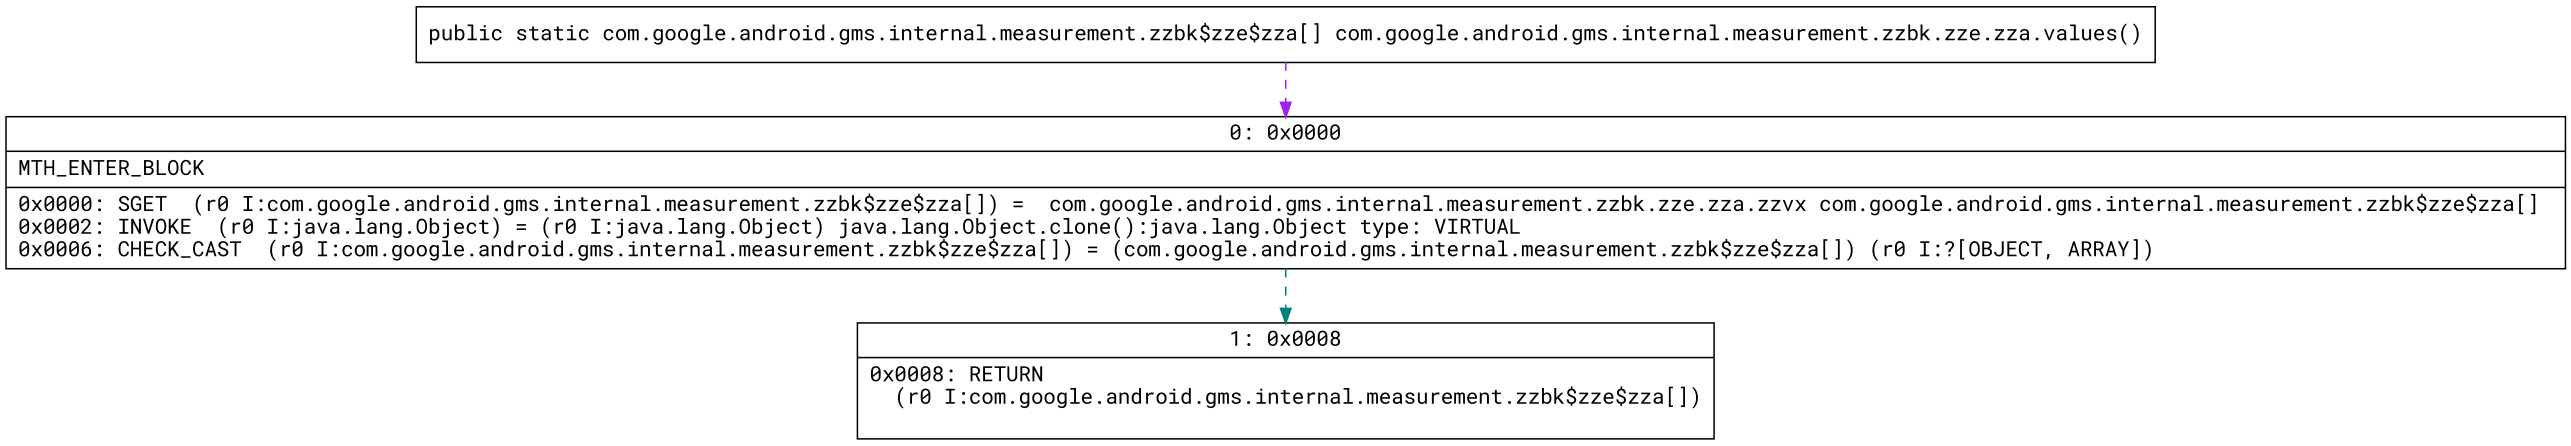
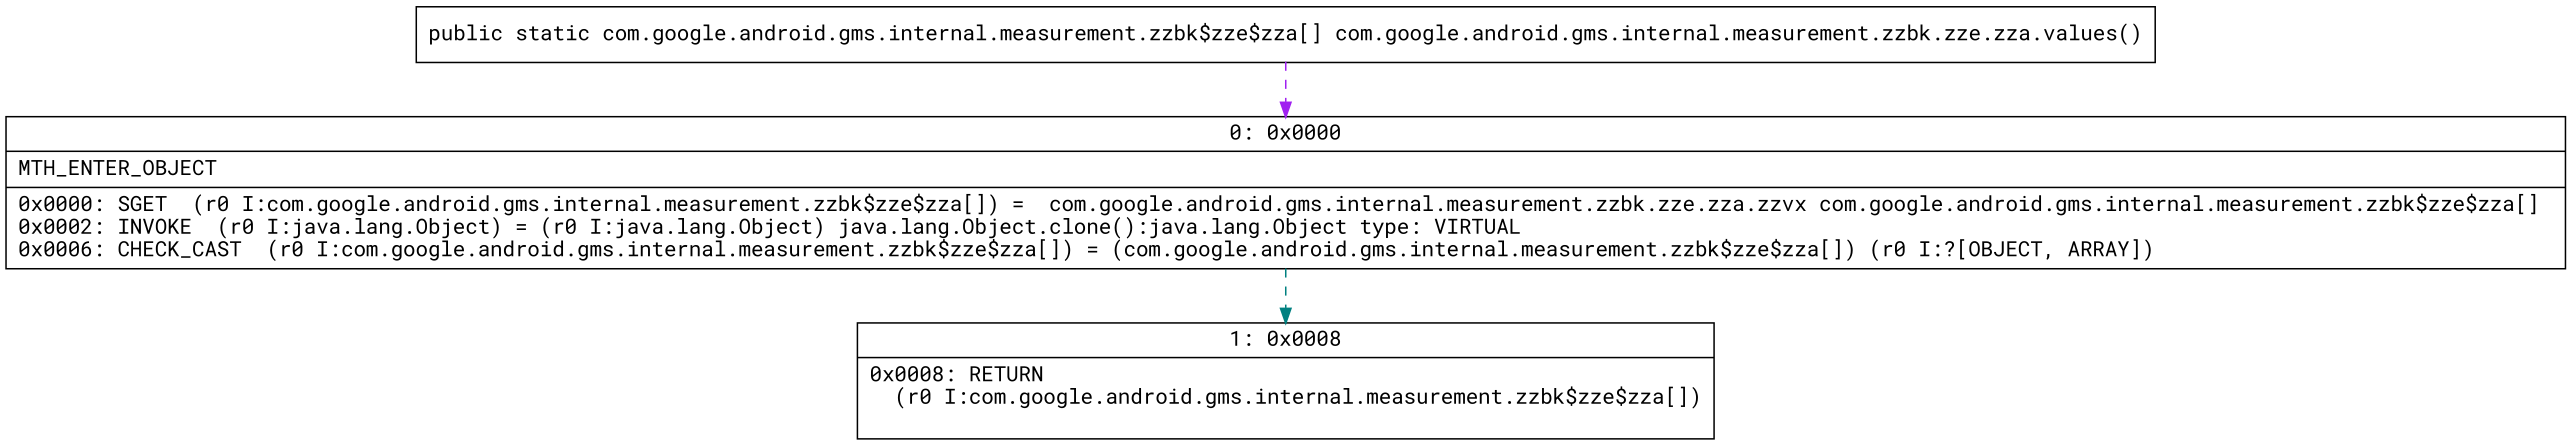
node "0: 0x0000": text "MTH_ENTER_BLOCK" -> "MTH_ENTER_OBJECT"
